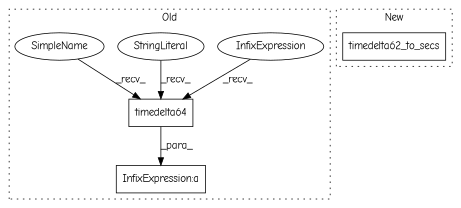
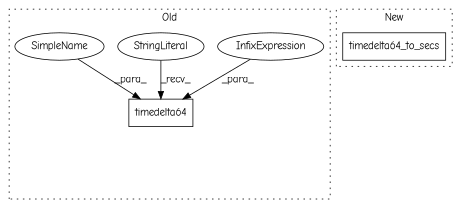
node "timedelta62_to_secs": label "timedelta62_to_secs" -> "timedelta64_to_secs"
edge "SimpleName" -> "timedelta64": label "_recv_" -> "_para_"
edge "InfixExpression" -> "timedelta64": label "_recv_" -> "_para_"
node "InfixExpression:a": removed
